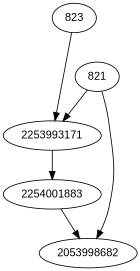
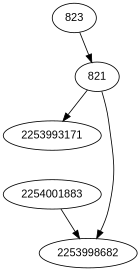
edge "823" -> "2253993171": now "823" -> "821"
edge "2253993171" -> "2254001883": removed
node "2053998682": label "2053998682" -> "2253998682"
